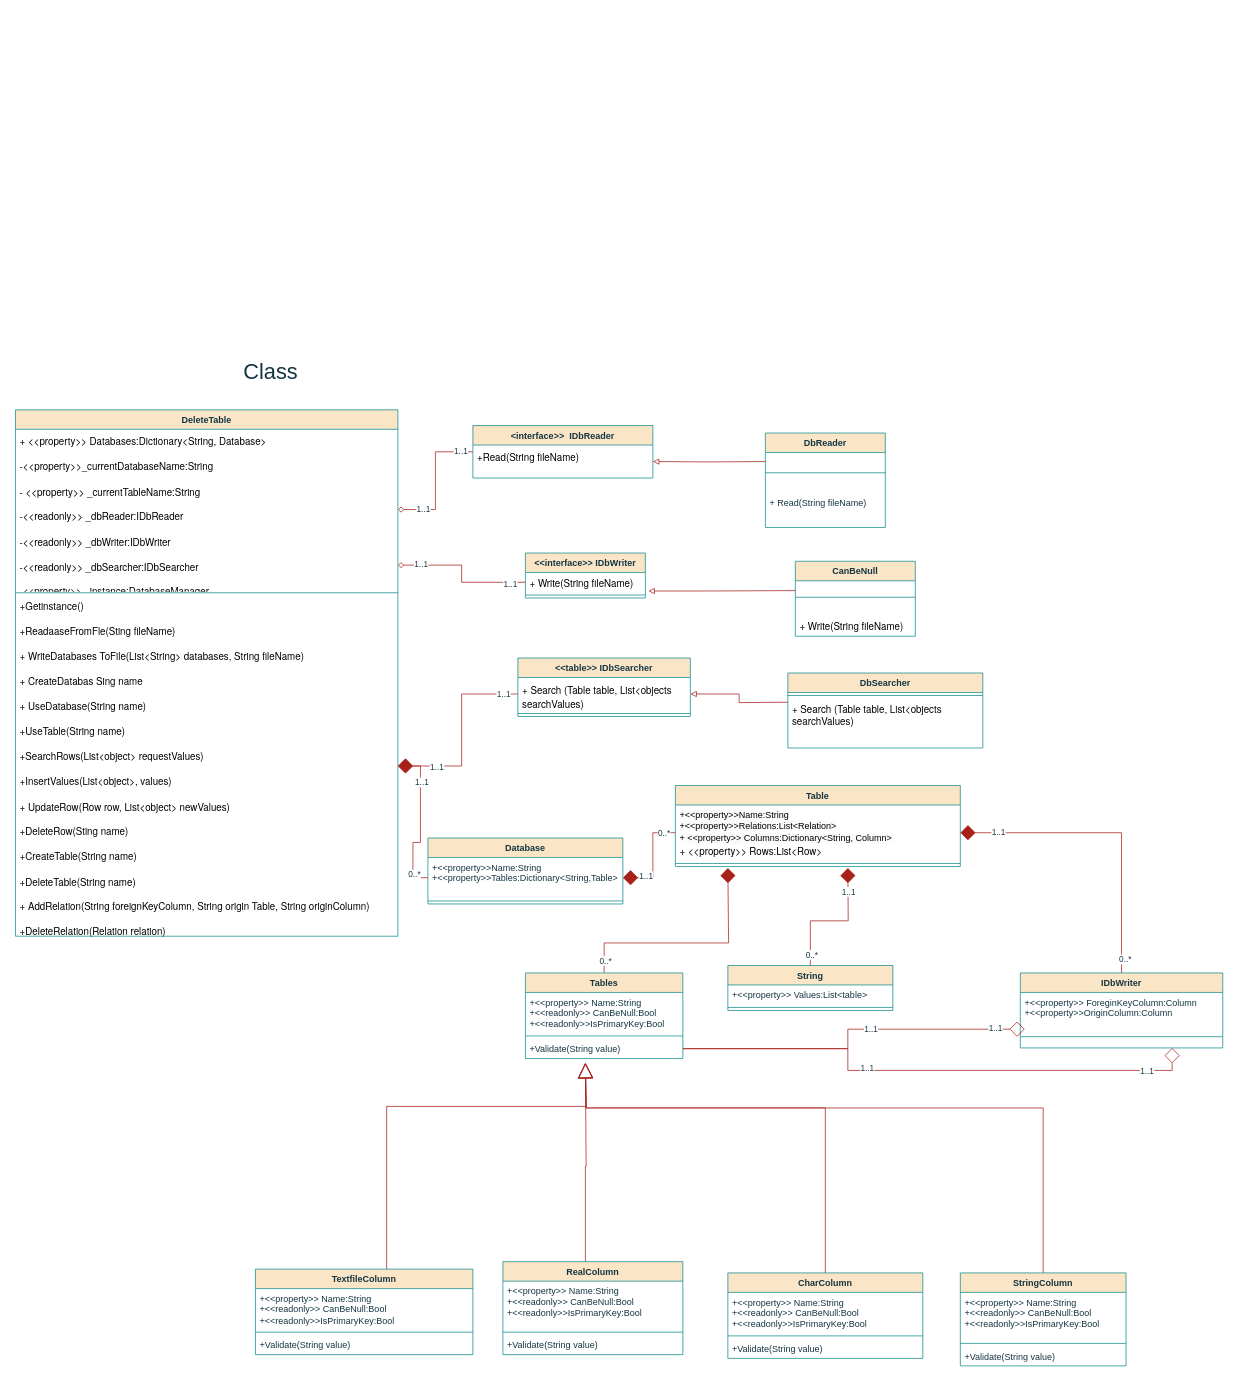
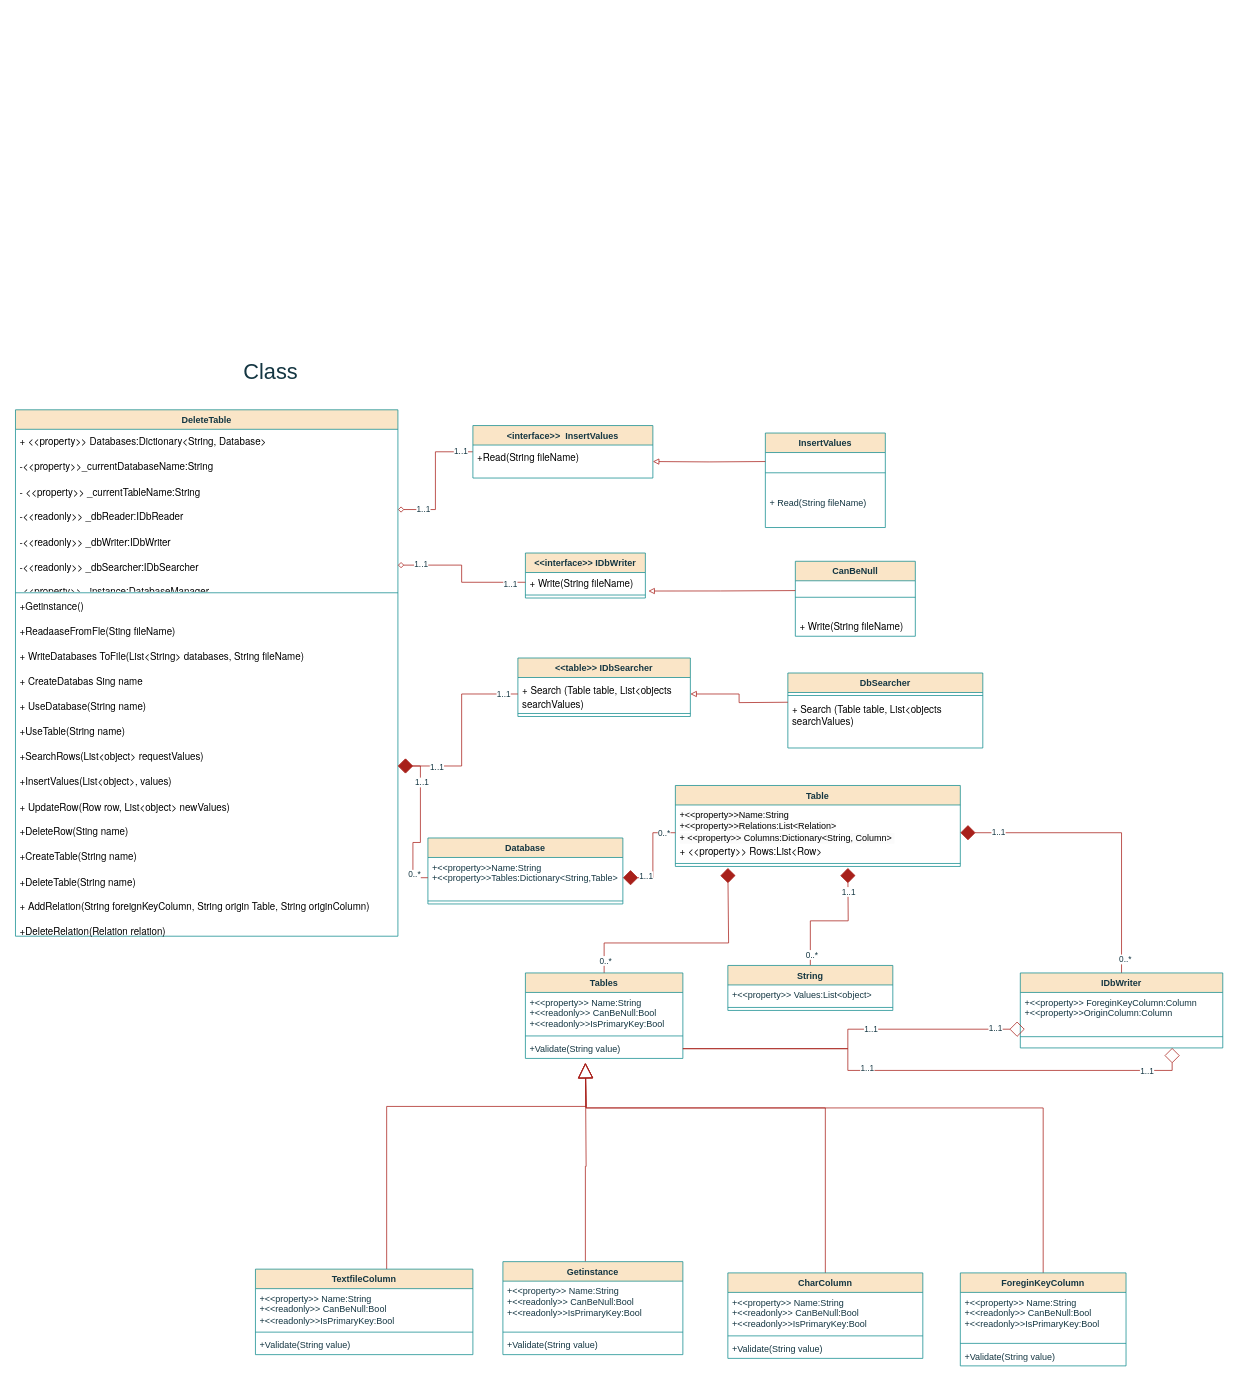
node "<interface>> IDbReader": label "<interface>> IDbReader" -> "<interface>> InsertValues"
node "DbReader": label "DbReader" -> "InsertValues"
node "+<<property>> Values:List<table>": label "+<<property>> Values:List<table>" -> "+<<property>> Values:List<object>"
node "RealColumn": label "RealColumn" -> "Getinstance"
node "StringColumn": label "StringColumn" -> "ForeginKeyColumn"
